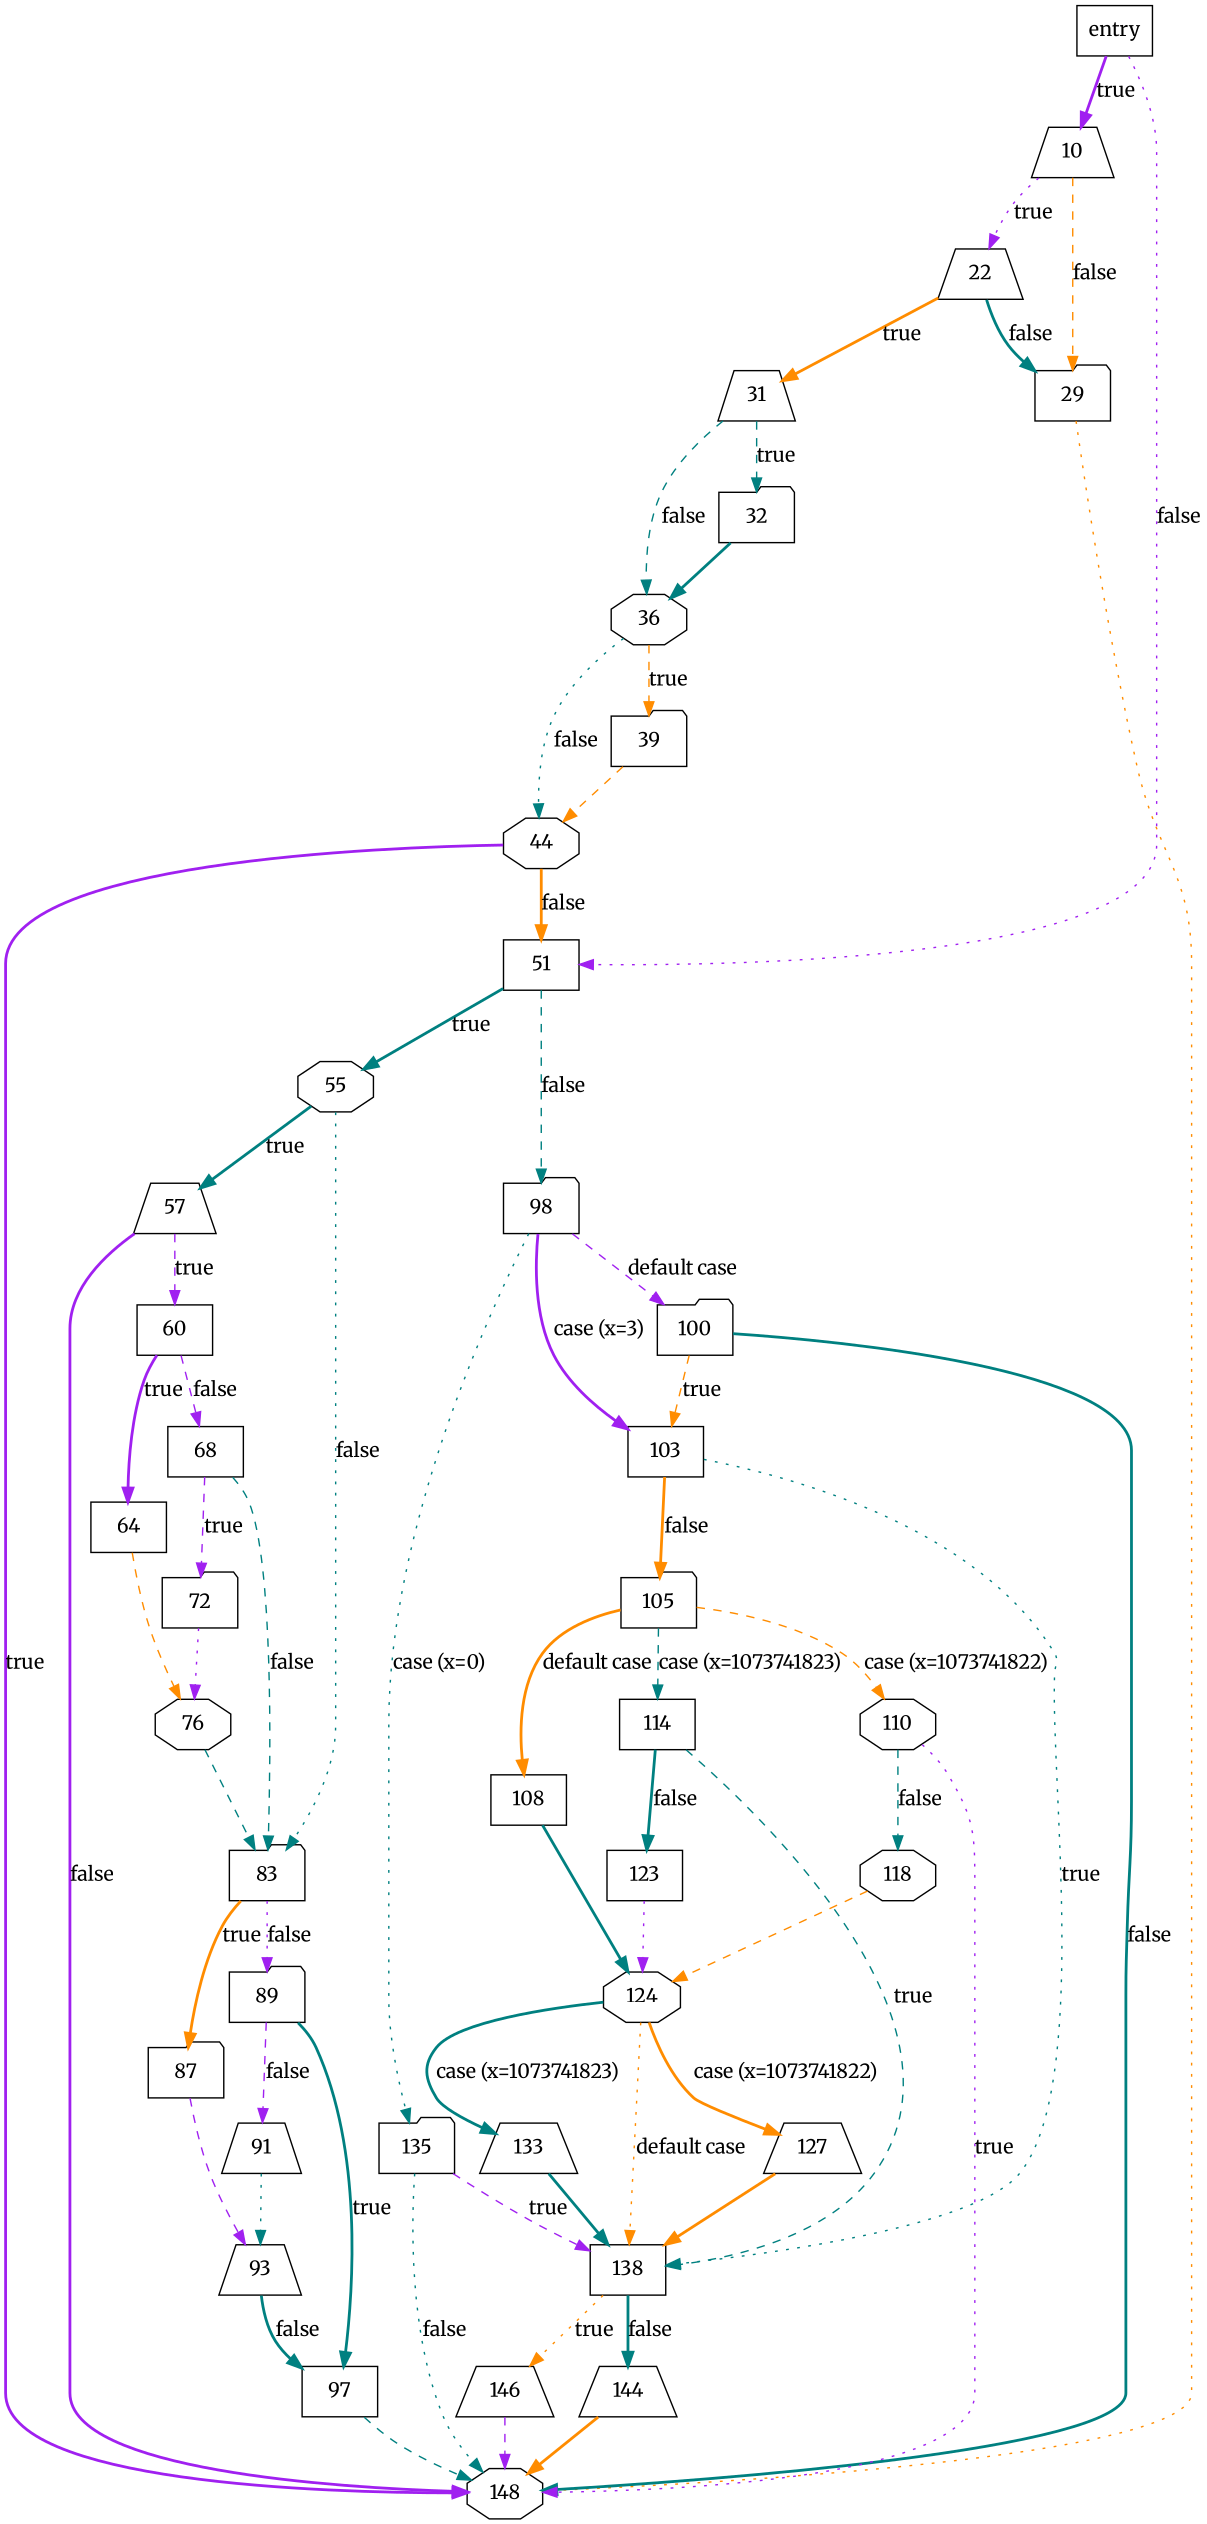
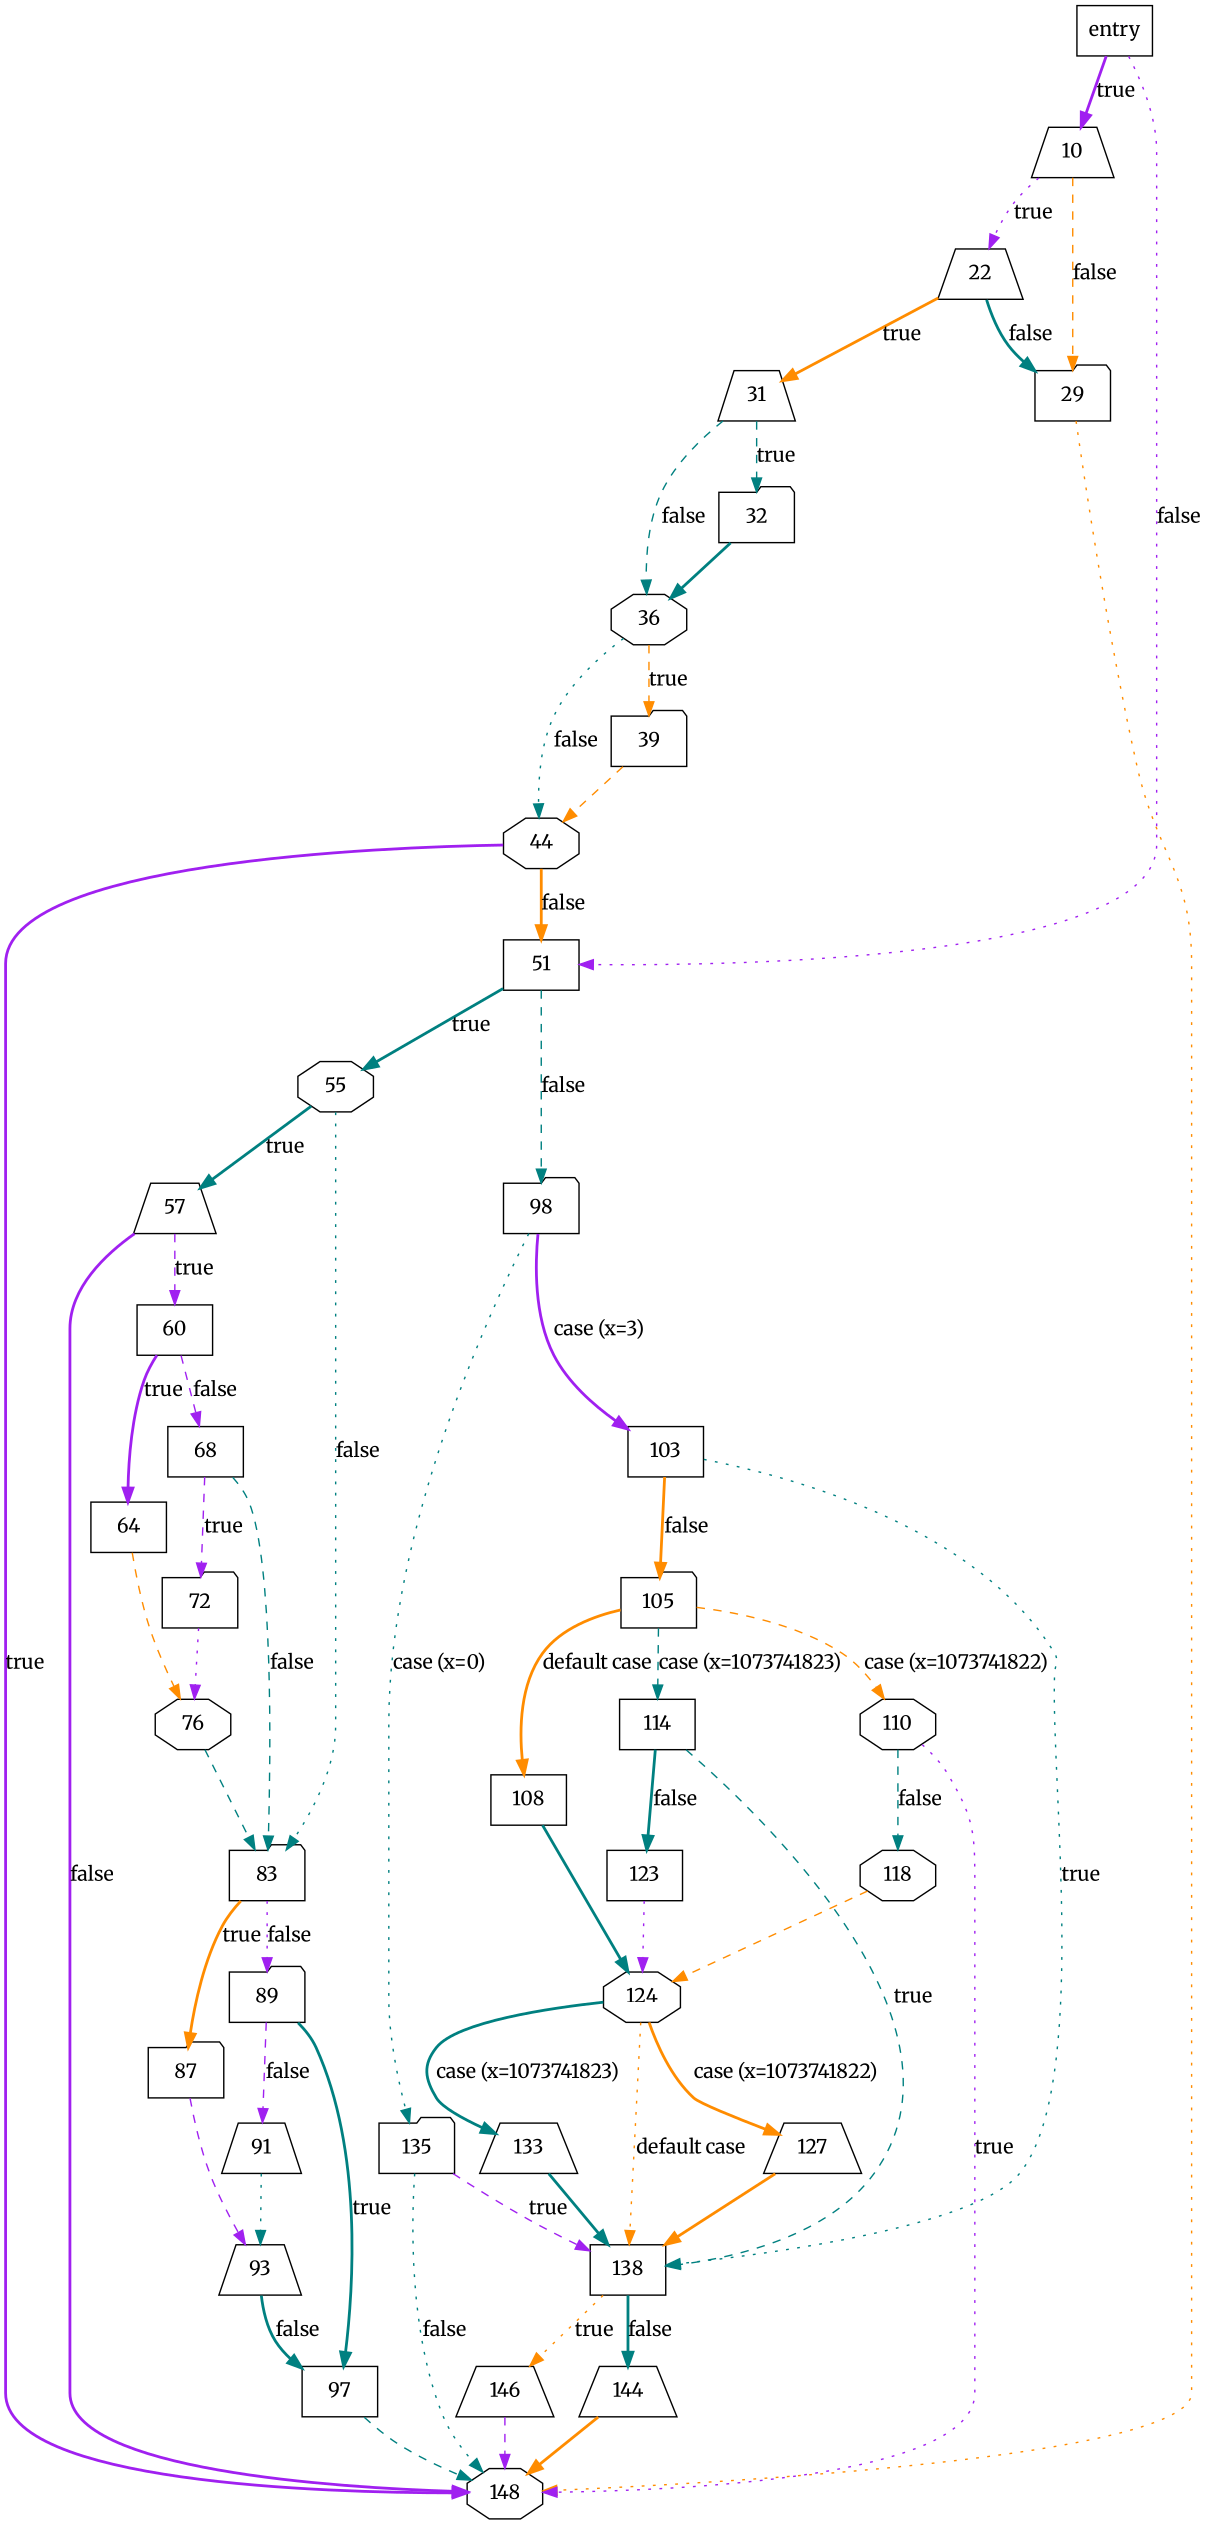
node "100": removed
